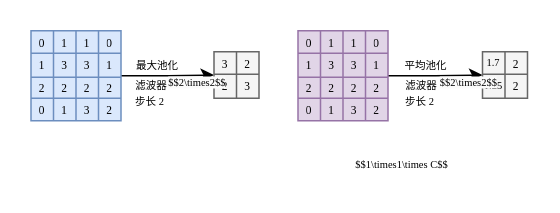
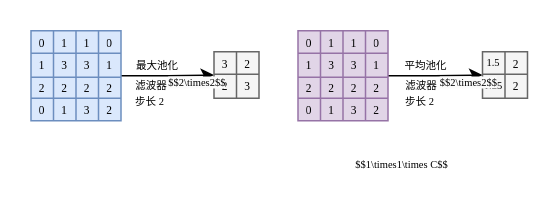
node "1.7": label "1.7" -> "1.5"
